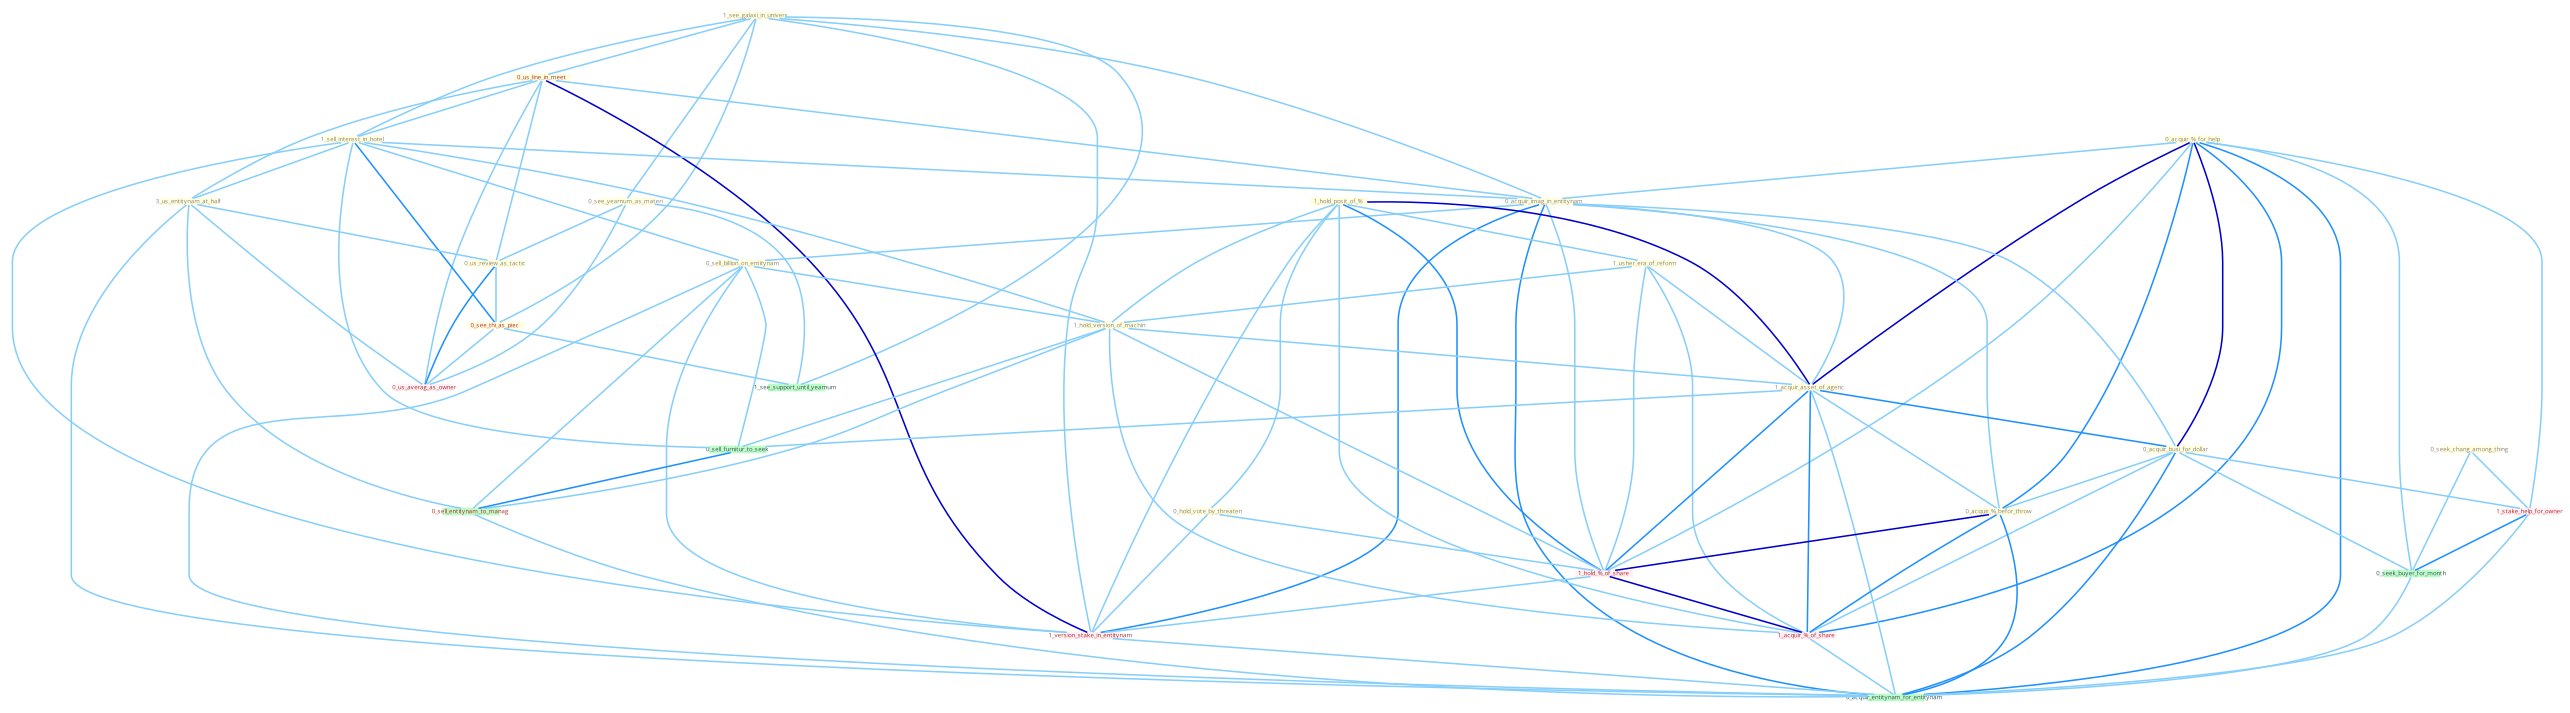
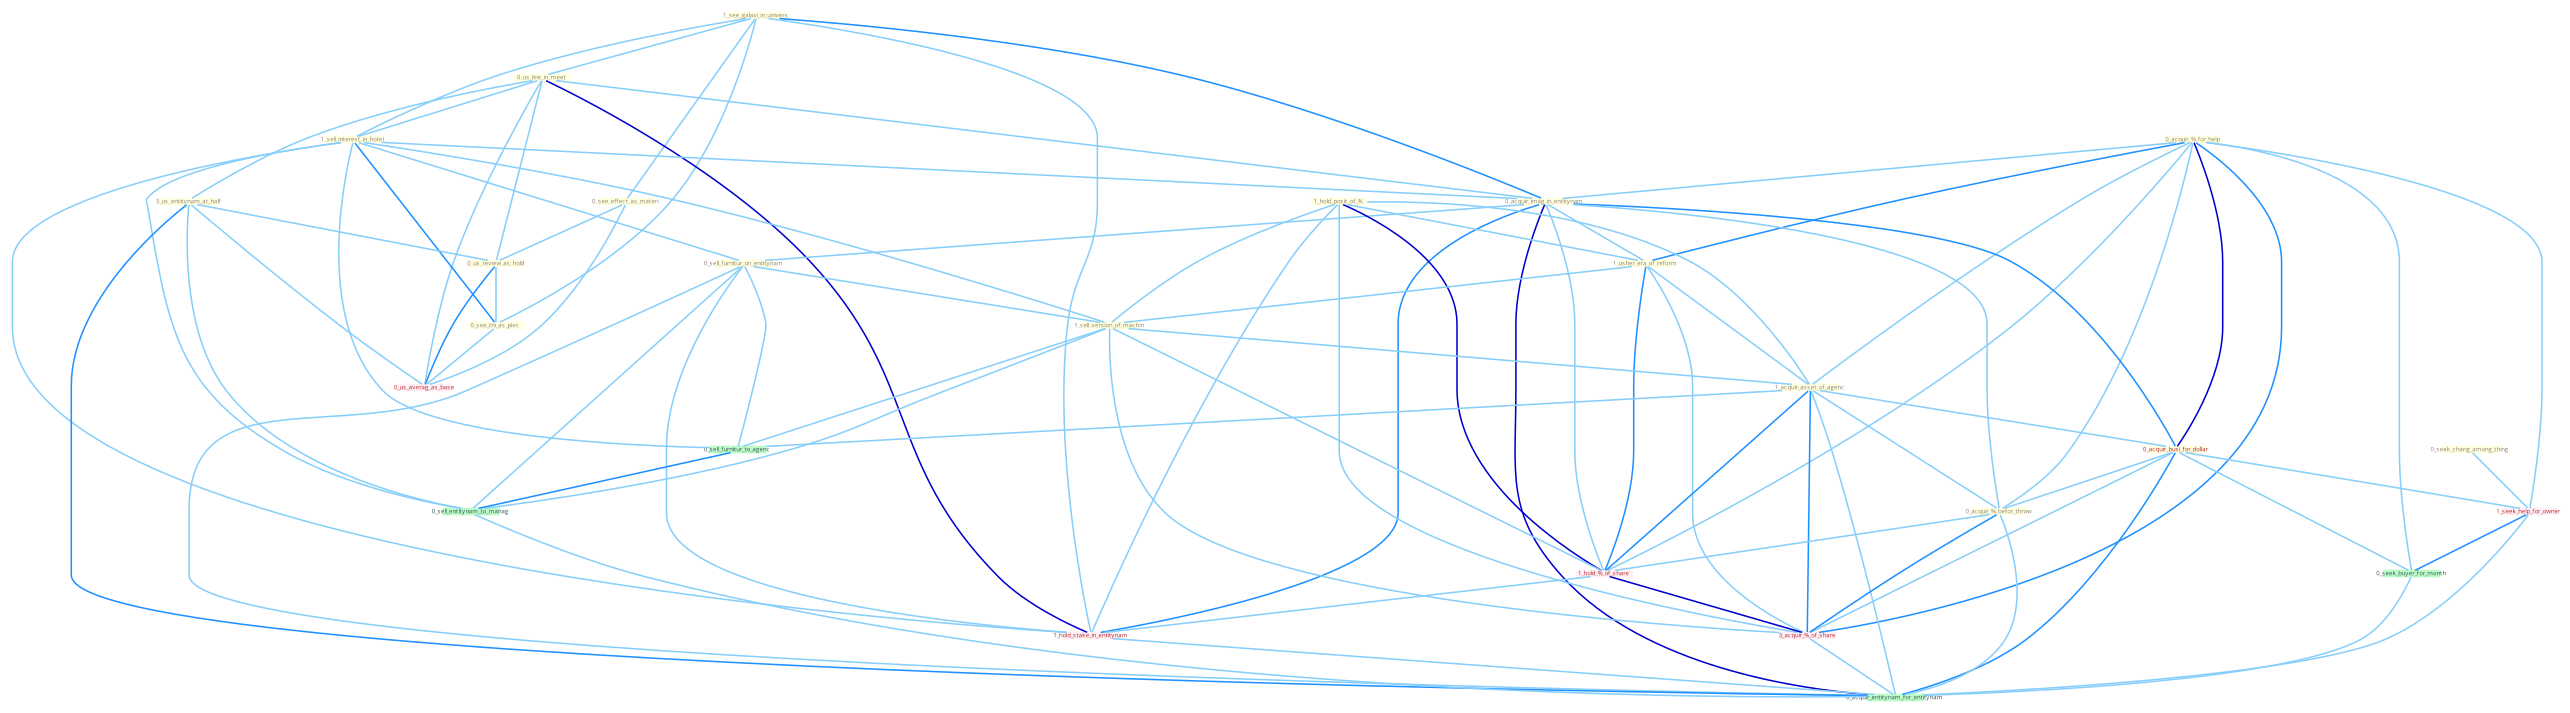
edge "1_see_galaxi_in_univers" -- "0_acquir_imag_in_entitynam": color #87cefa -> #1e90ff
node "0_us_line_in_meet": fontcolor #b22222 -> #8b7d6b
edge "1_sell_interest_in_hotel" -- "3_us_entitynam_at_half": now "1_sell_interest_in_hotel" -- "0_sell_entitynam_to_manag"
node "0_see_yearnum_as_materi": label "0_see_yearnum_as_materi" -> "0_see_effect_as_materi"
edge "1_hold_posit_of_%" -- "1_acquir_asset_of_agenc": color #0000cd -> #87cefa
edge "0_acquir_imag_in_entitynam" -- "0_acquir_busi_for_dollar": color #87cefa -> #1e90ff
edge "0_acquir_imag_in_entitynam" -- "1_acquir_asset_of_agenc": now "0_acquir_imag_in_entitynam" -- "1_usher_era_of_reform"
edge "0_acquir_%_for_help" -- "1_acquir_asset_of_agenc": color #0000cd -> #87cefa
node "0_us_review_as_tactic": label "0_us_review_as_tactic" -> "0_us_review_as_hold"
node "0_sell_billion_on_entitynam": label "0_sell_billion_on_entitynam" -> "0_sell_furnitur_on_entitynam"
node "0_see_thi_as_piec": fontcolor #b22222 -> #8b7d6b
node "1_hold_version_of_machin": label "1_hold_version_of_machin" -> "1_sell_version_of_machin"
edge "0_acquir_%_for_help" -- "0_acquir_%_befor_throw": color #1e90ff -> #87cefa
node "0_us_averag_as_owner": label "0_us_averag_as_owner" -> "0_us_averag_as_base"
node "1_see_support_until_yearnum": removed
edge "1_hold_posit_of_%" -- "1_hold_%_of_share": color #1e90ff -> #0000cd
edge "1_usher_era_of_reform" -- "1_hold_%_of_share": color #87cefa -> #1e90ff
edge "1_acquir_asset_of_agenc" -- "0_acquir_busi_for_dollar": color #1e90ff -> #87cefa
node "0_sell_furnitur_to_seek": label "0_sell_furnitur_to_seek" -> "0_sell_furnitur_to_agenc"
node "0_acquir_busi_for_dollar": fontcolor #8b7d6b -> #b22222
edge "0_acquir_imag_in_entitynam" -- "0_acquir_entitynam_for_entitynam": color #1e90ff -> #0000cd
node "0_sell_entitynam_to_manag": fontcolor #b22222 -> #2f4f4f
node "0_hold_vote_by_threaten": removed
edge "0_seek_chang_among_thing" -- "0_seek_buyer_for_month": removed
node "1_stake_help_for_owner": label "1_stake_help_for_owner" -> "1_seek_help_for_owner"
edge "0_acquir_%_for_help" -- "0_acquir_entitynam_for_entitynam": now "0_acquir_%_for_help" -- "1_usher_era_of_reform"
edge "0_acquir_%_befor_throw" -- "1_hold_%_of_share": color #0000cd -> #87cefa
edge "0_acquir_%_befor_throw" -- "0_acquir_entitynam_for_entitynam": color #1e90ff -> #87cefa
node "1_version_stake_in_entitynam": label "1_version_stake_in_entitynam" -> "1_hold_stake_in_entitynam"
node "1_acquir_%_of_share": label "1_acquir_%_of_share" -> "3_acquir_%_of_share"
edge "3_us_entitynam_at_half" -- "0_acquir_entitynam_for_entitynam": color #87cefa -> #1e90ff
